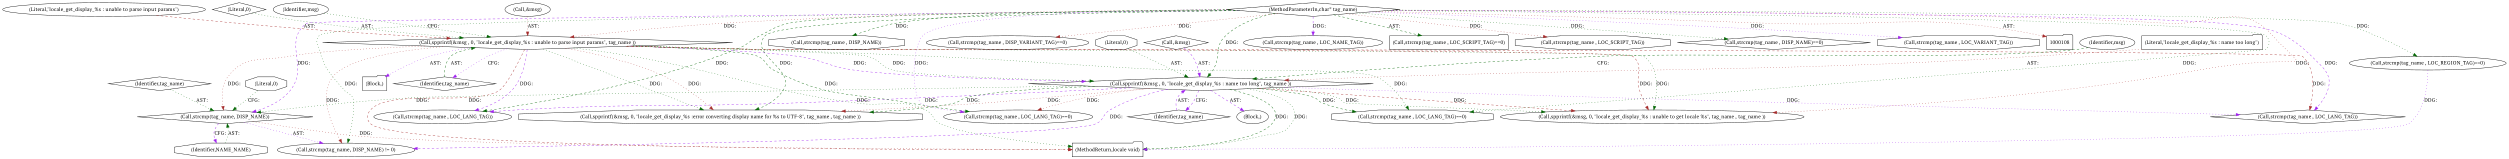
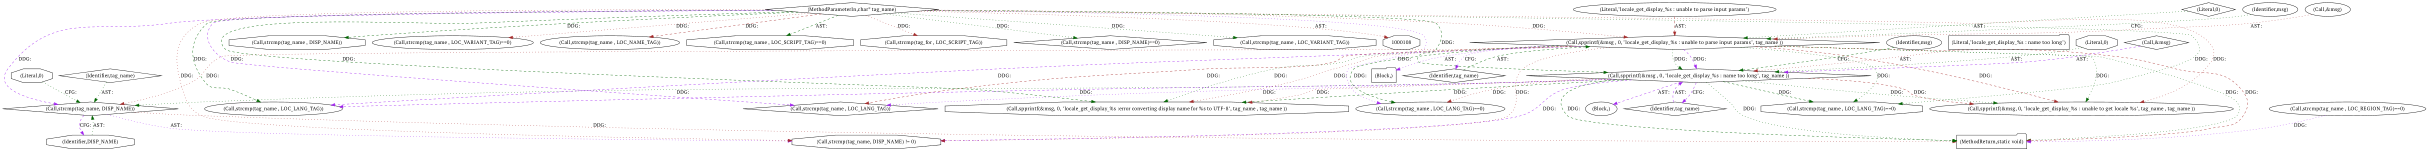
edge "(MethodParameterIn,char* tag_name)" -> "(Call,strcmp(tag_name , LOC_REGION_TAG)==0)": removed, label "DDG:"
edge "(MethodParameterIn,char* tag_name)" -> "(Call,strcmp(tag_name, DISP_NAME) != 0)": color darkgreen -> brown
edge "(MethodParameterIn,char* tag_name)" -> "(Call,strcmp(tag_name , LOC_VARIANT_TAG))": color purple -> darkgreen
edge "(MethodParameterIn,char* tag_name)" -> "(Call,strcmp(tag_name , LOC_NAME_TAG))": color purple -> brown
node "(Call,strcmp(tag_name , DISP_VARIANT_TAG)==0)": label "(Call,strcmp(tag_name , DISP_VARIANT_TAG)==0)" -> "(Call,strcmp(tag_name , LOC_VARIANT_TAG)==0)"
node "(Call,strcmp(tag_name , LOC_SCRIPT_TAG)==0)": shape folder -> octagon
node "(Call,strcmp(tag_name , LOC_SCRIPT_TAG))": label "(Call,strcmp(tag_name , LOC_SCRIPT_TAG))" -> "(Call,strcmp(tag_for , LOC_SCRIPT_TAG))"
node "1000108": shape folder -> octagon
node "(Identifier,NAME_NAME)": label "(Identifier,NAME_NAME)" -> "(Identifier,DISP_NAME)"
node "(Call,strcmp(tag_name, DISP_NAME) != 0)": shape ellipse -> octagon
node "(MethodReturn,locale void)": label "(MethodReturn,locale void)" -> "(MethodReturn,static void)"
